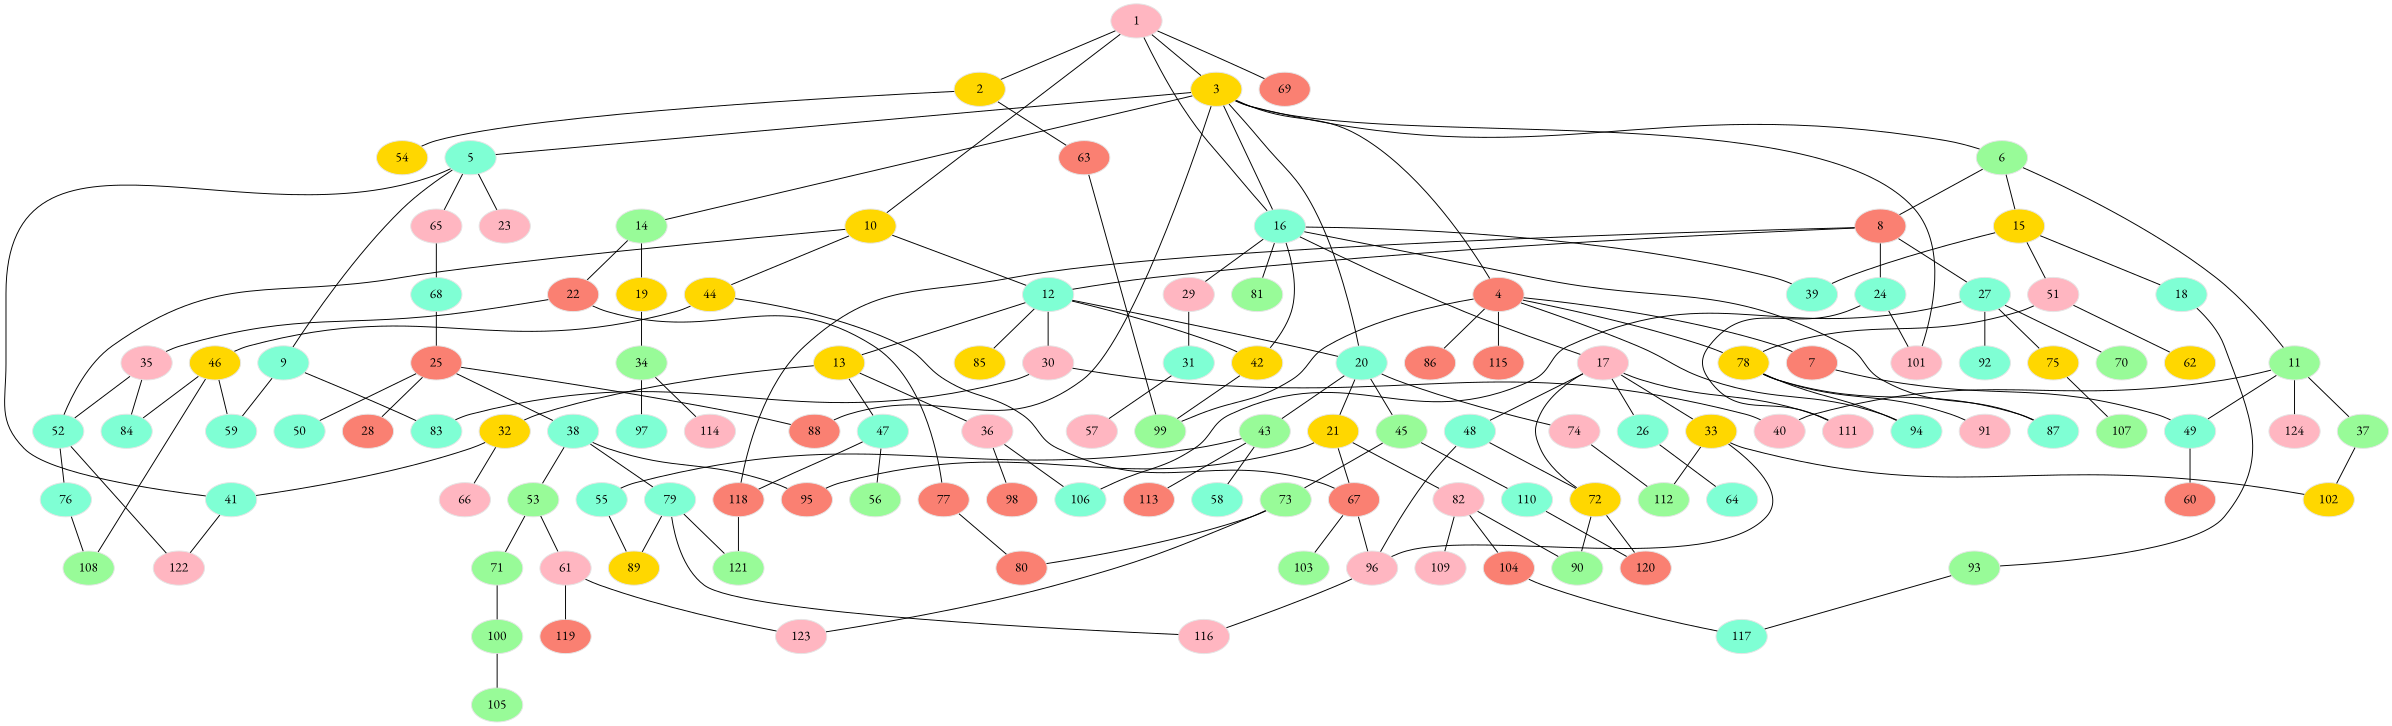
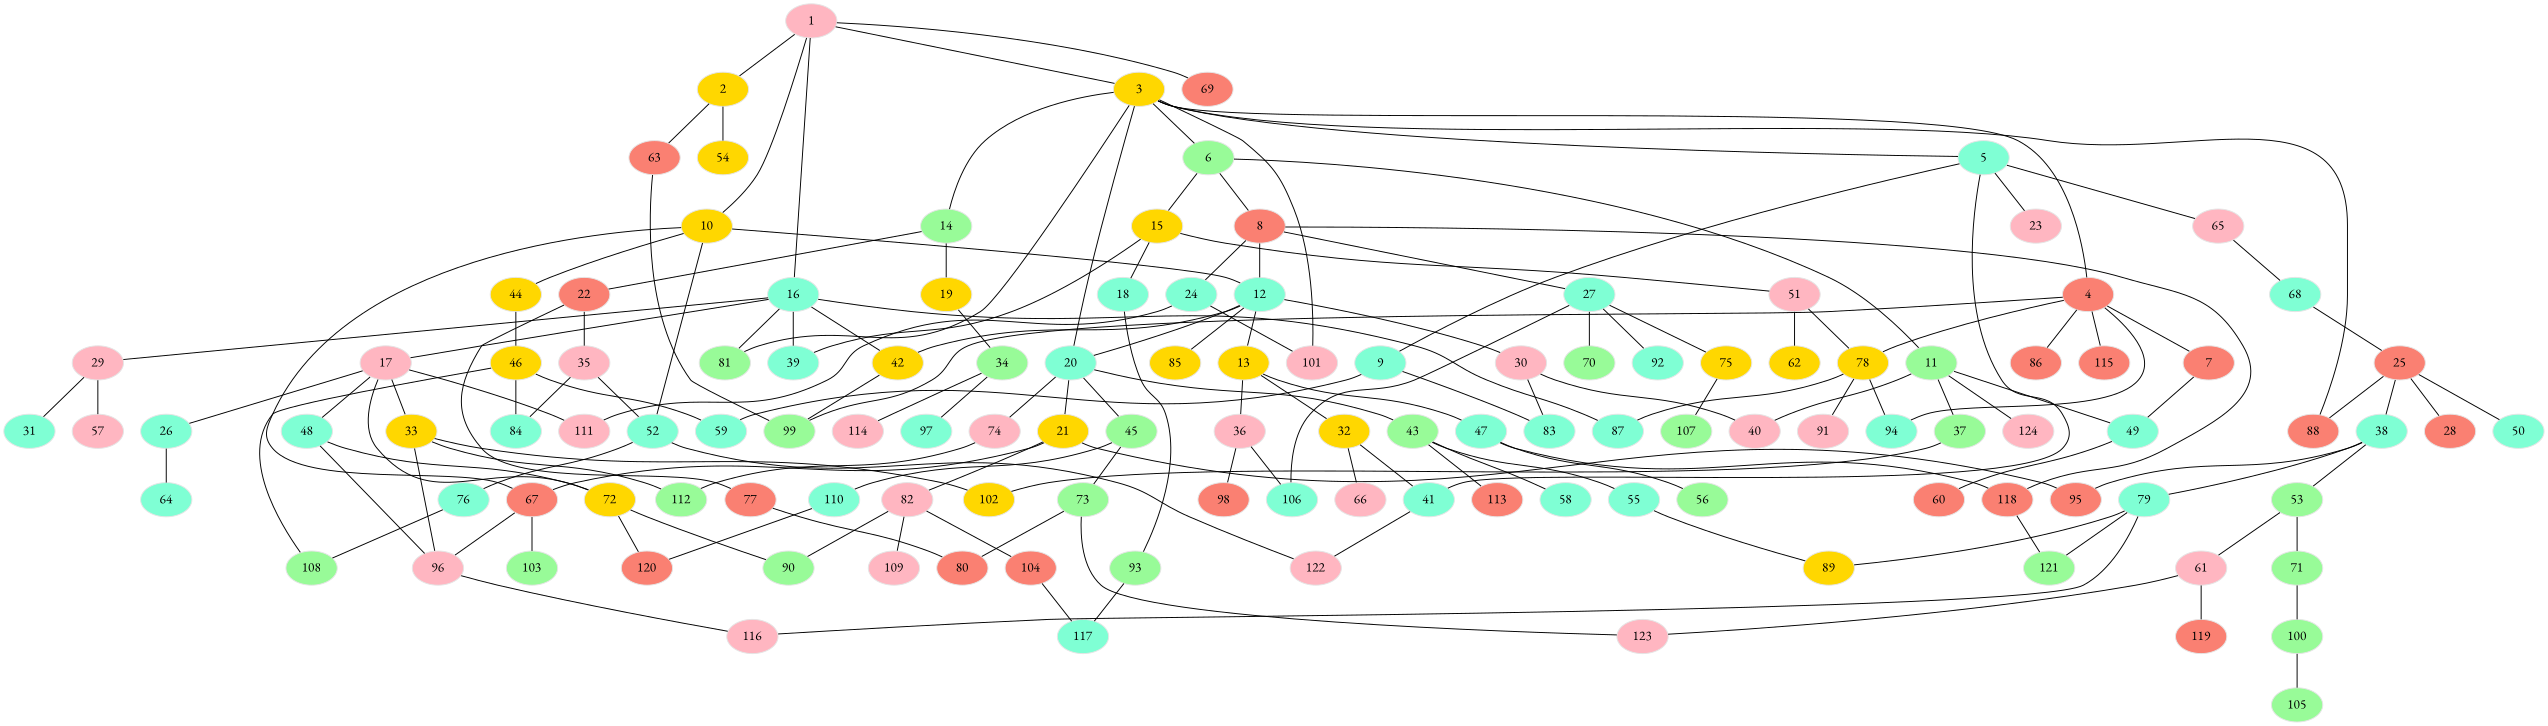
edge "3" -- "16": now "3" -- "81"
edge "31" -- "57": now "29" -- "57"
edge "44" -- "67": now "10" -- "67"
